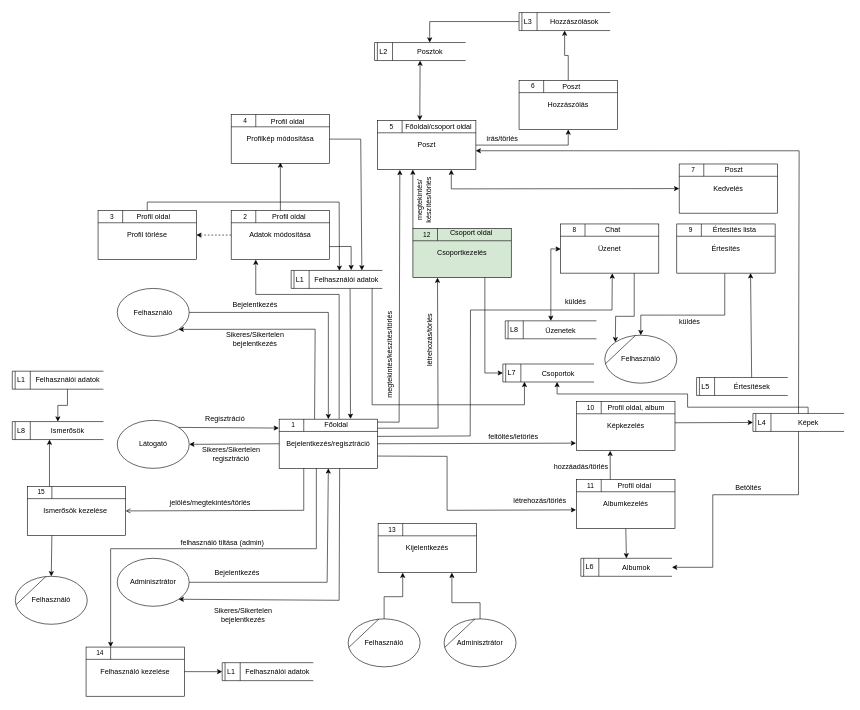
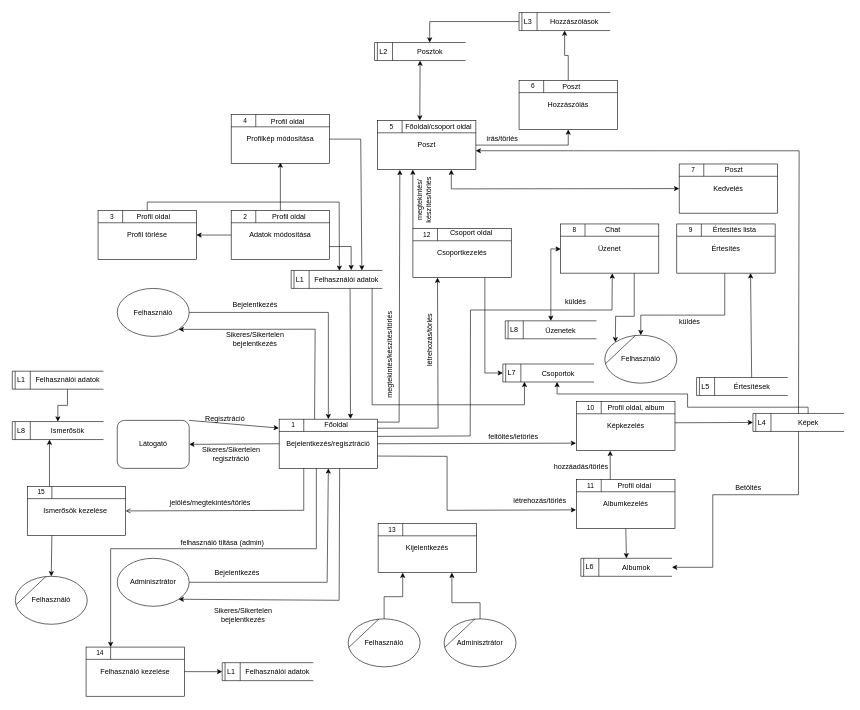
edge "Adatok módosítása" -> "Profil törlése": style dashed -> solid
node "Csoportkezelés": fillcolor #d5e8d4 -> #ffffff
edge "Bejelentkezés/regisztráció" -> "Adatok módosítása": removed
node "Látogató": shape ellipse -> rounded rectangle
